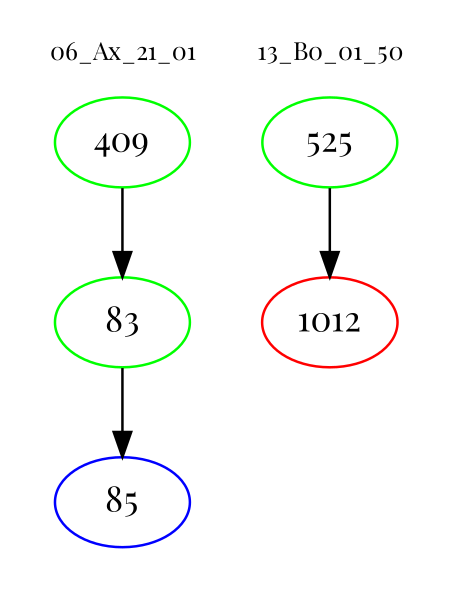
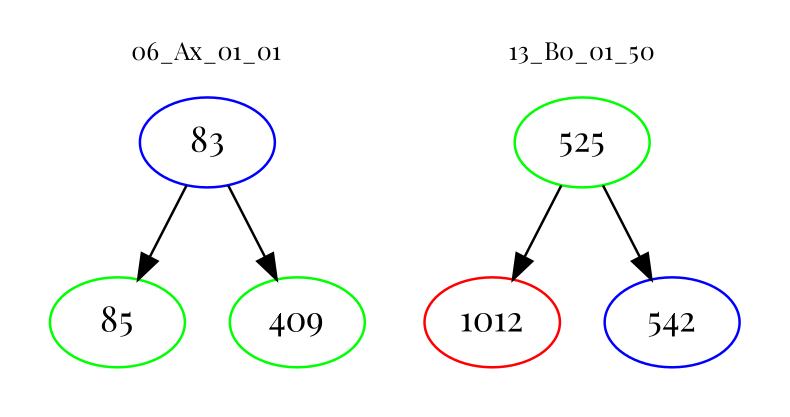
cluster "06_Ax_21_01": label "06_Ax_21_01" -> "06_Ax_01_01"
edge "409" -> "83": reversed
node "83": color green -> blue
node "542": added
node "85": color blue -> green
